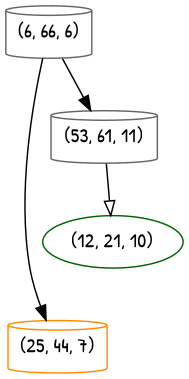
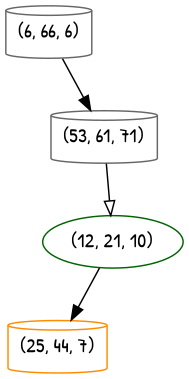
node "(53, 61, 11)": label "(53, 61, 11)" -> "(53, 61, 71)"
edge "(6, 66, 6)" -> "(25, 44, 7)": now "(12, 21, 10)" -> "(25, 44, 7)"
